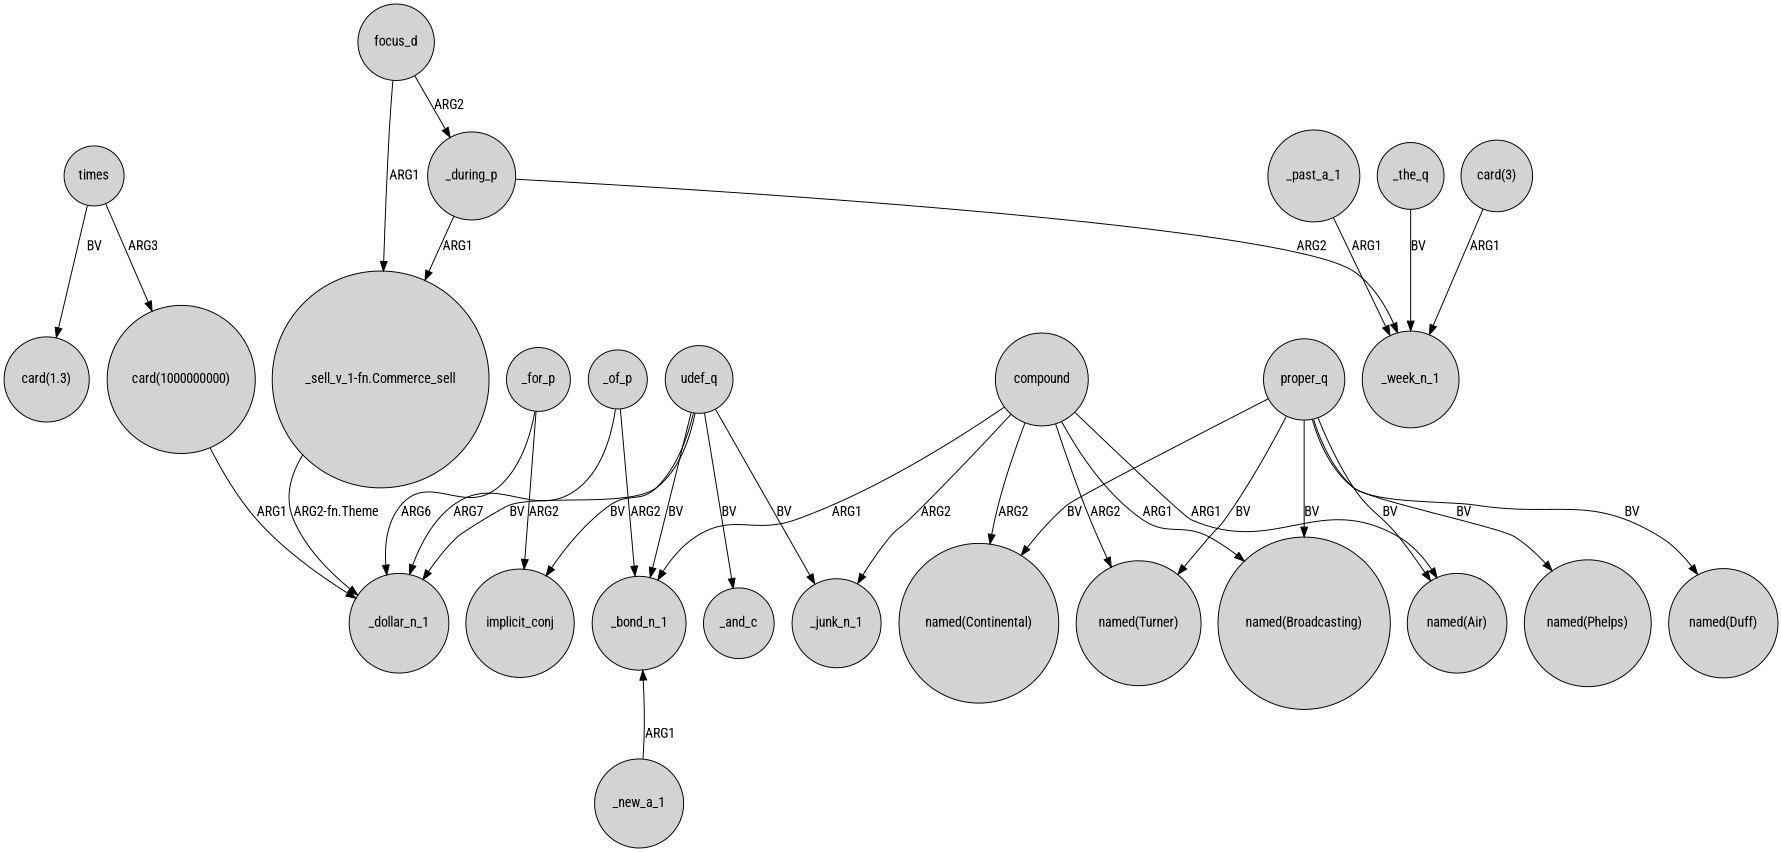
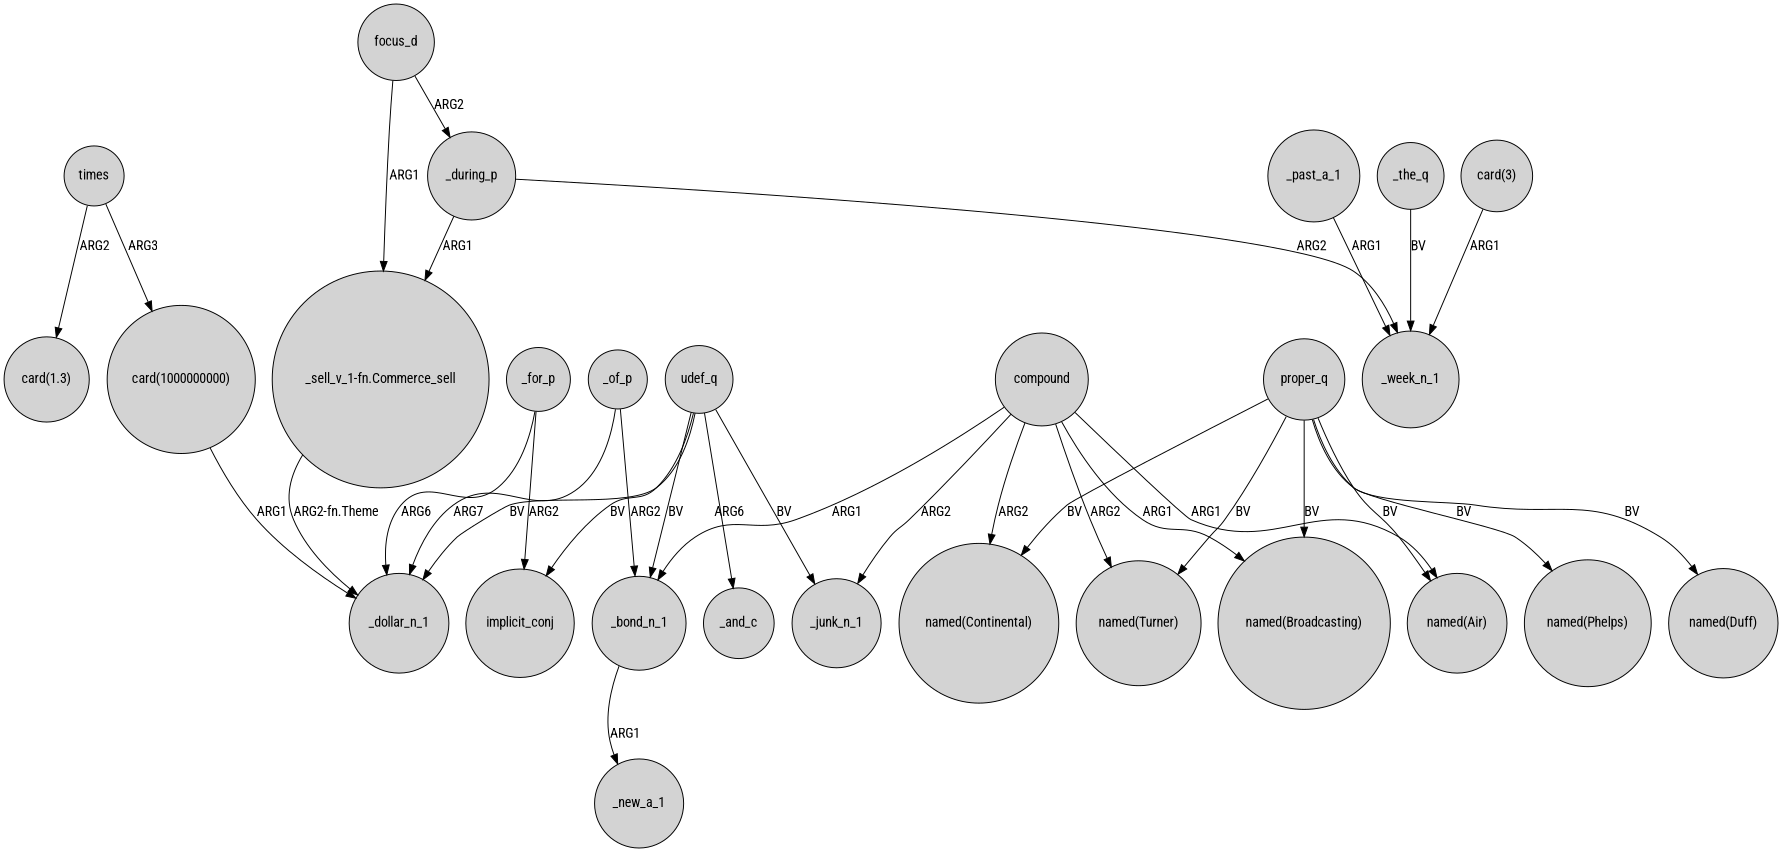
edge "times" -> "card(1.3)": label "BV" -> "ARG2"
edge "udef_q" -> "_and_c": label "BV" -> "ARG6"
edge "_new_a_1" -> "_bond_n_1": reversed
